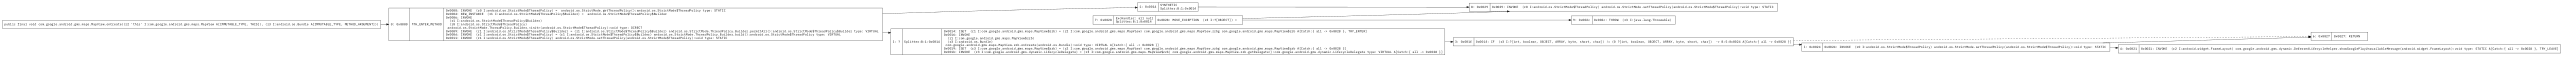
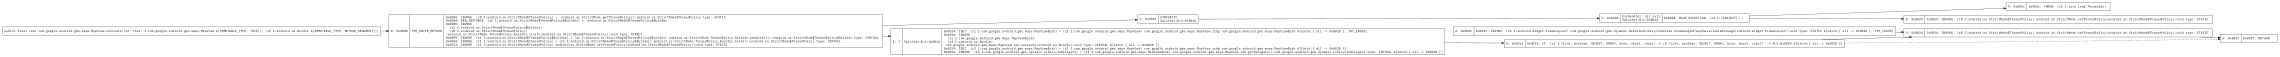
edge "1: 0x0014" -> "8: 0x0029": now "1: 0x0014" -> "7: 0x0028"
edge "5: 0x0024" -> "4: 0x0021": reversed
